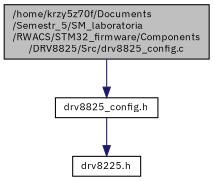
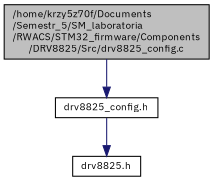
node "drv8225.h": label "drv8225.h" -> "drv8825.h"
